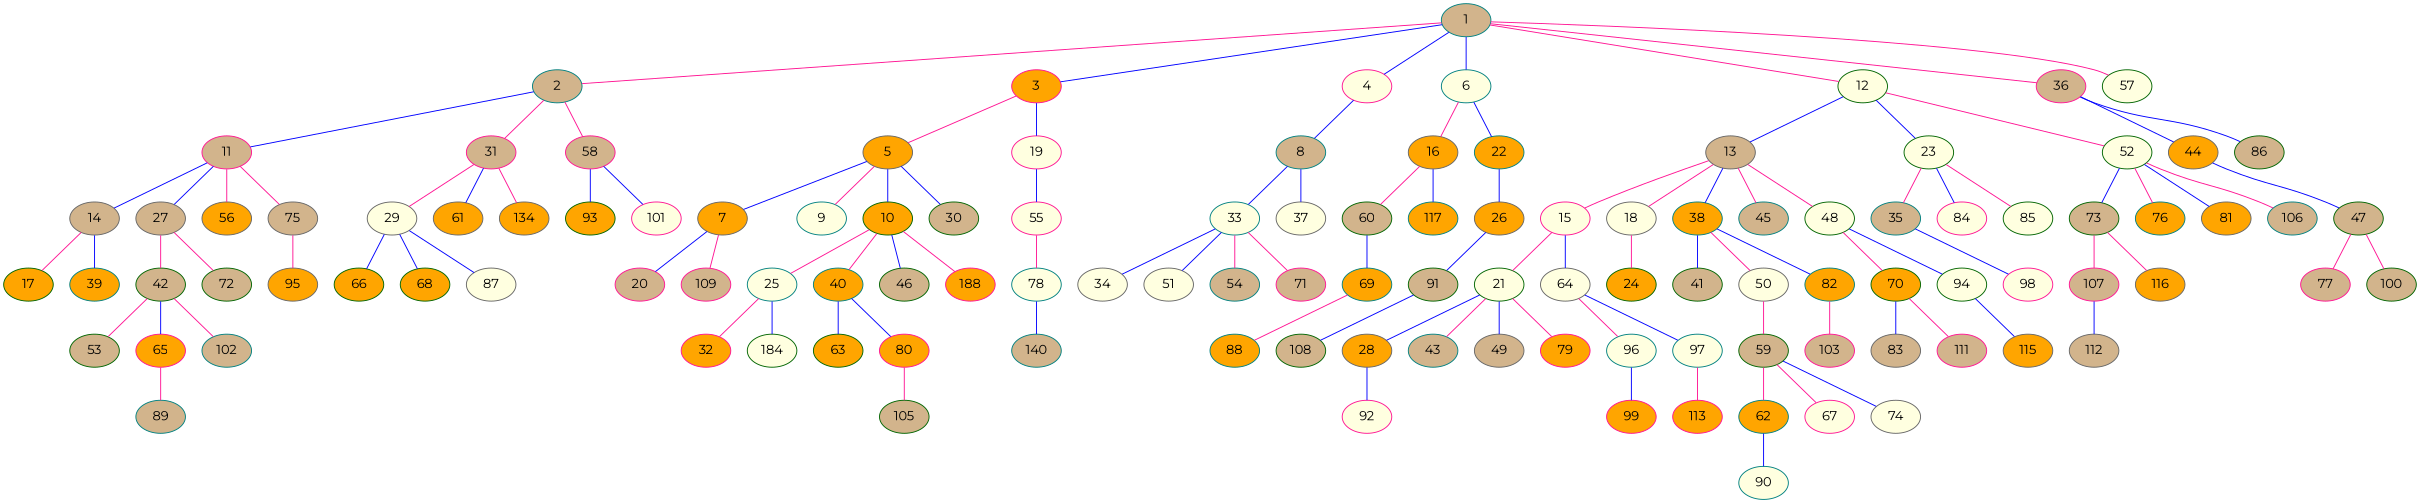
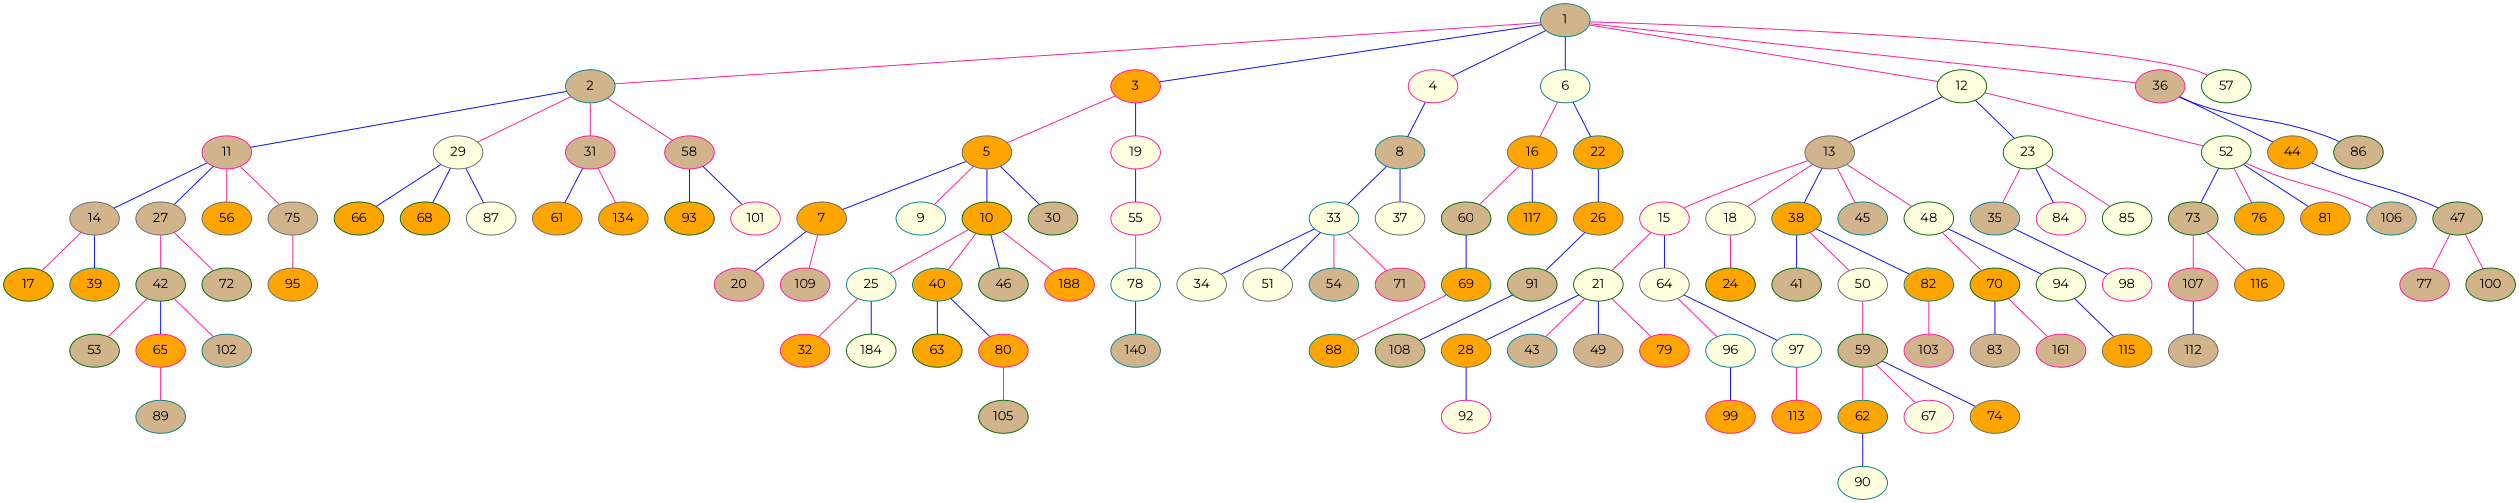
edge "31" -- "29": now "2" -- "29"
node "111": label "111" -> "161"
node "74": fillcolor lightyellow -> orange
